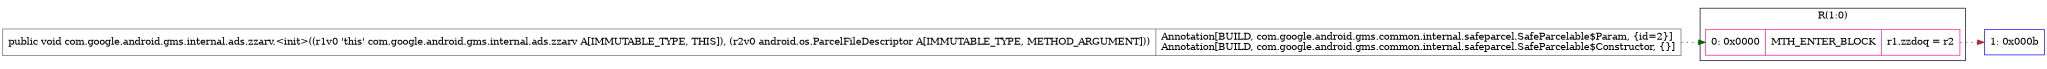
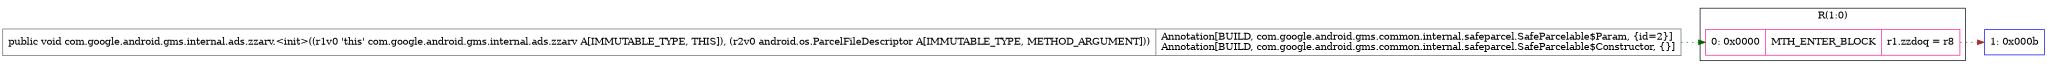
node "0: 0x0000": text "r1.zzdoq = r2" -> "r1.zzdoq = r8"
